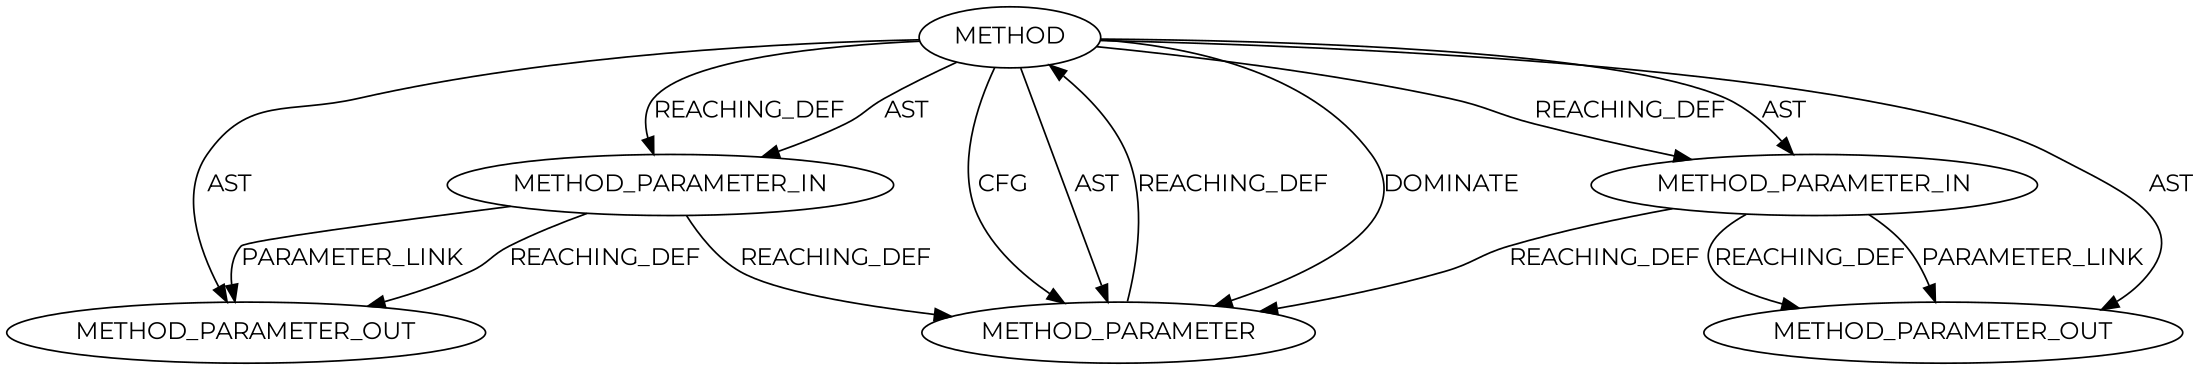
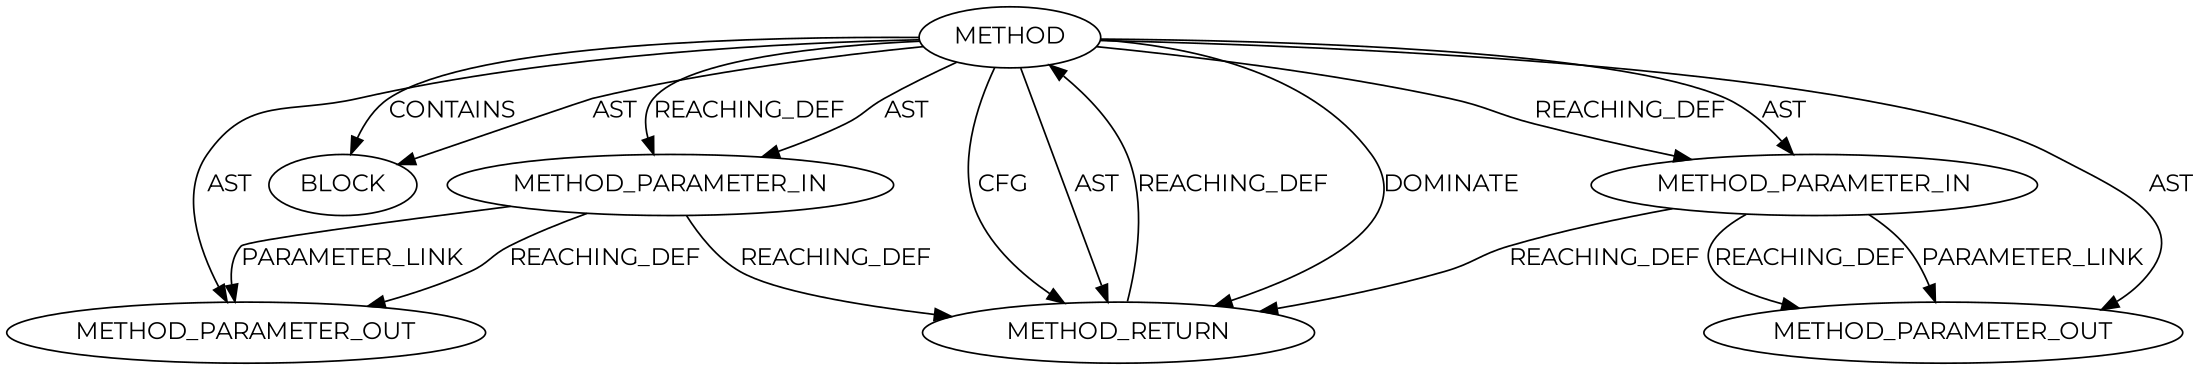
node "BLOCK": added
node "METHOD_PARAMETER": label "METHOD_PARAMETER" -> "METHOD_RETURN"
